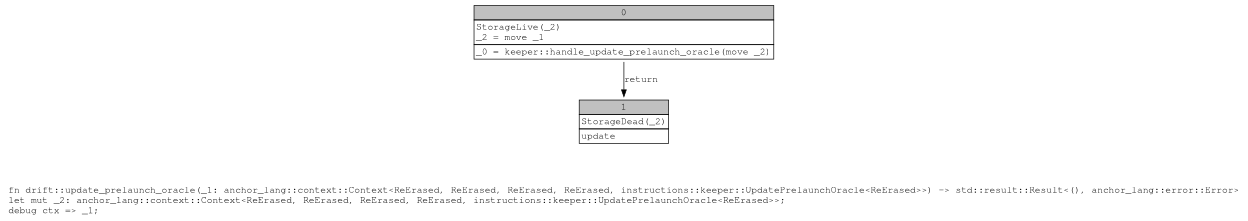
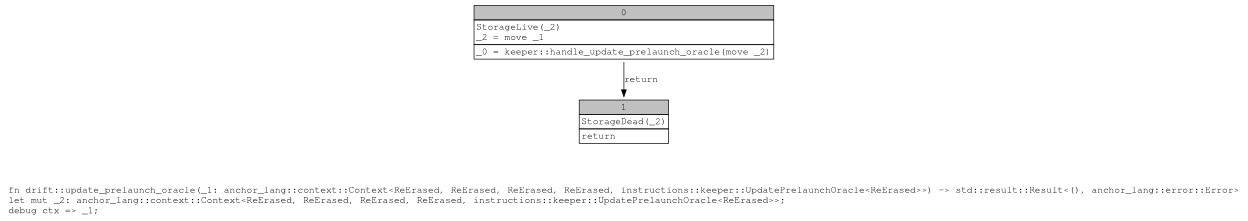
node "1": text "update" -> "return"
